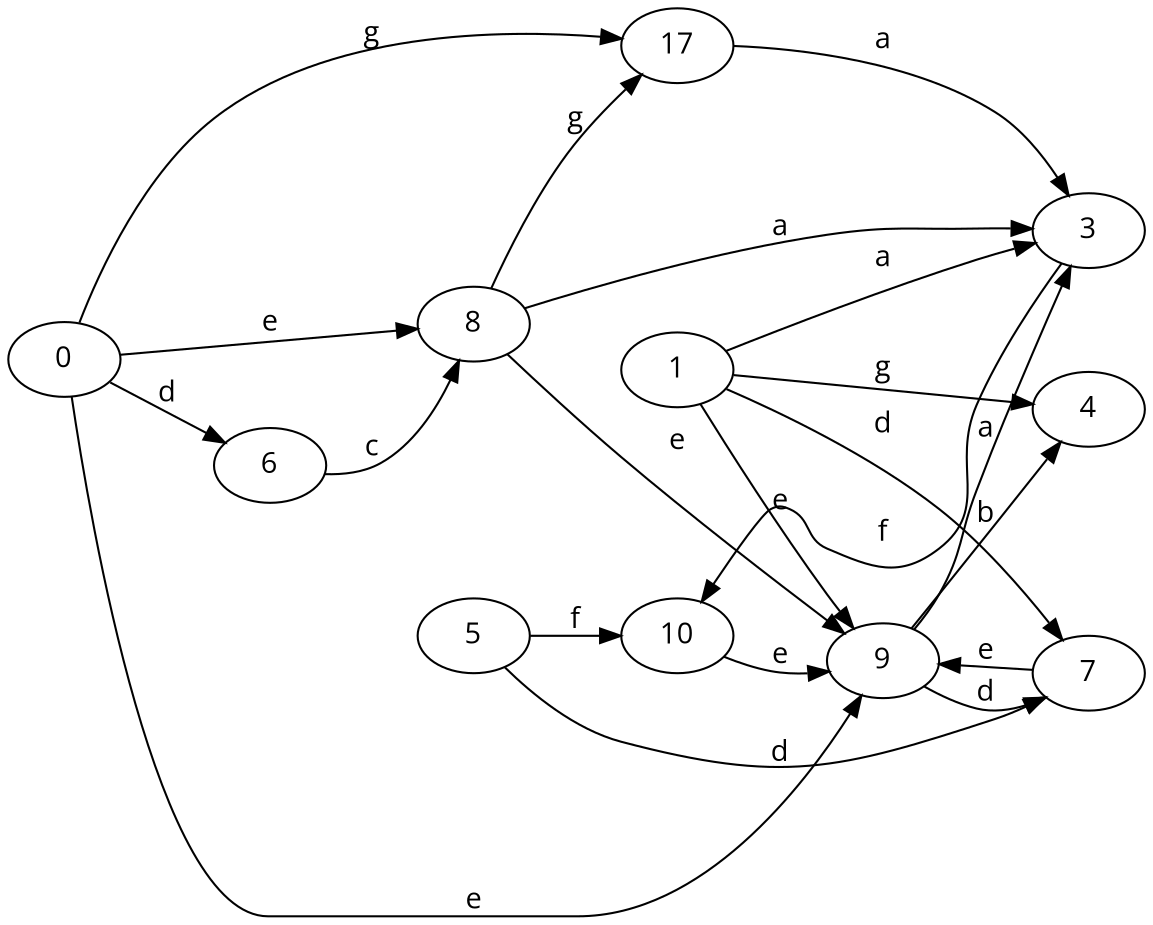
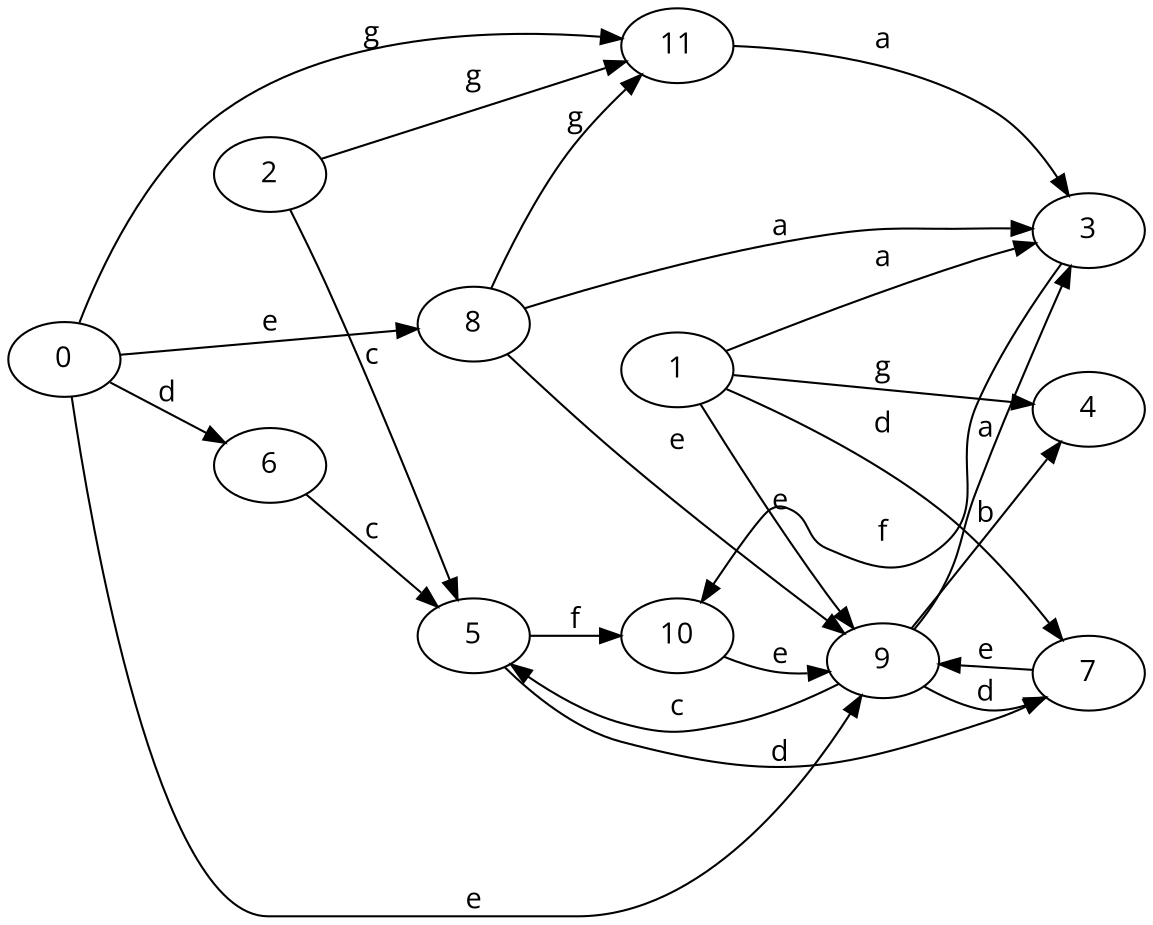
node "17": label "17" -> "11"
node "2": added
edge "6" -> "8": now "6" -> "5"
edge "9" -> "5": added, label "c"
